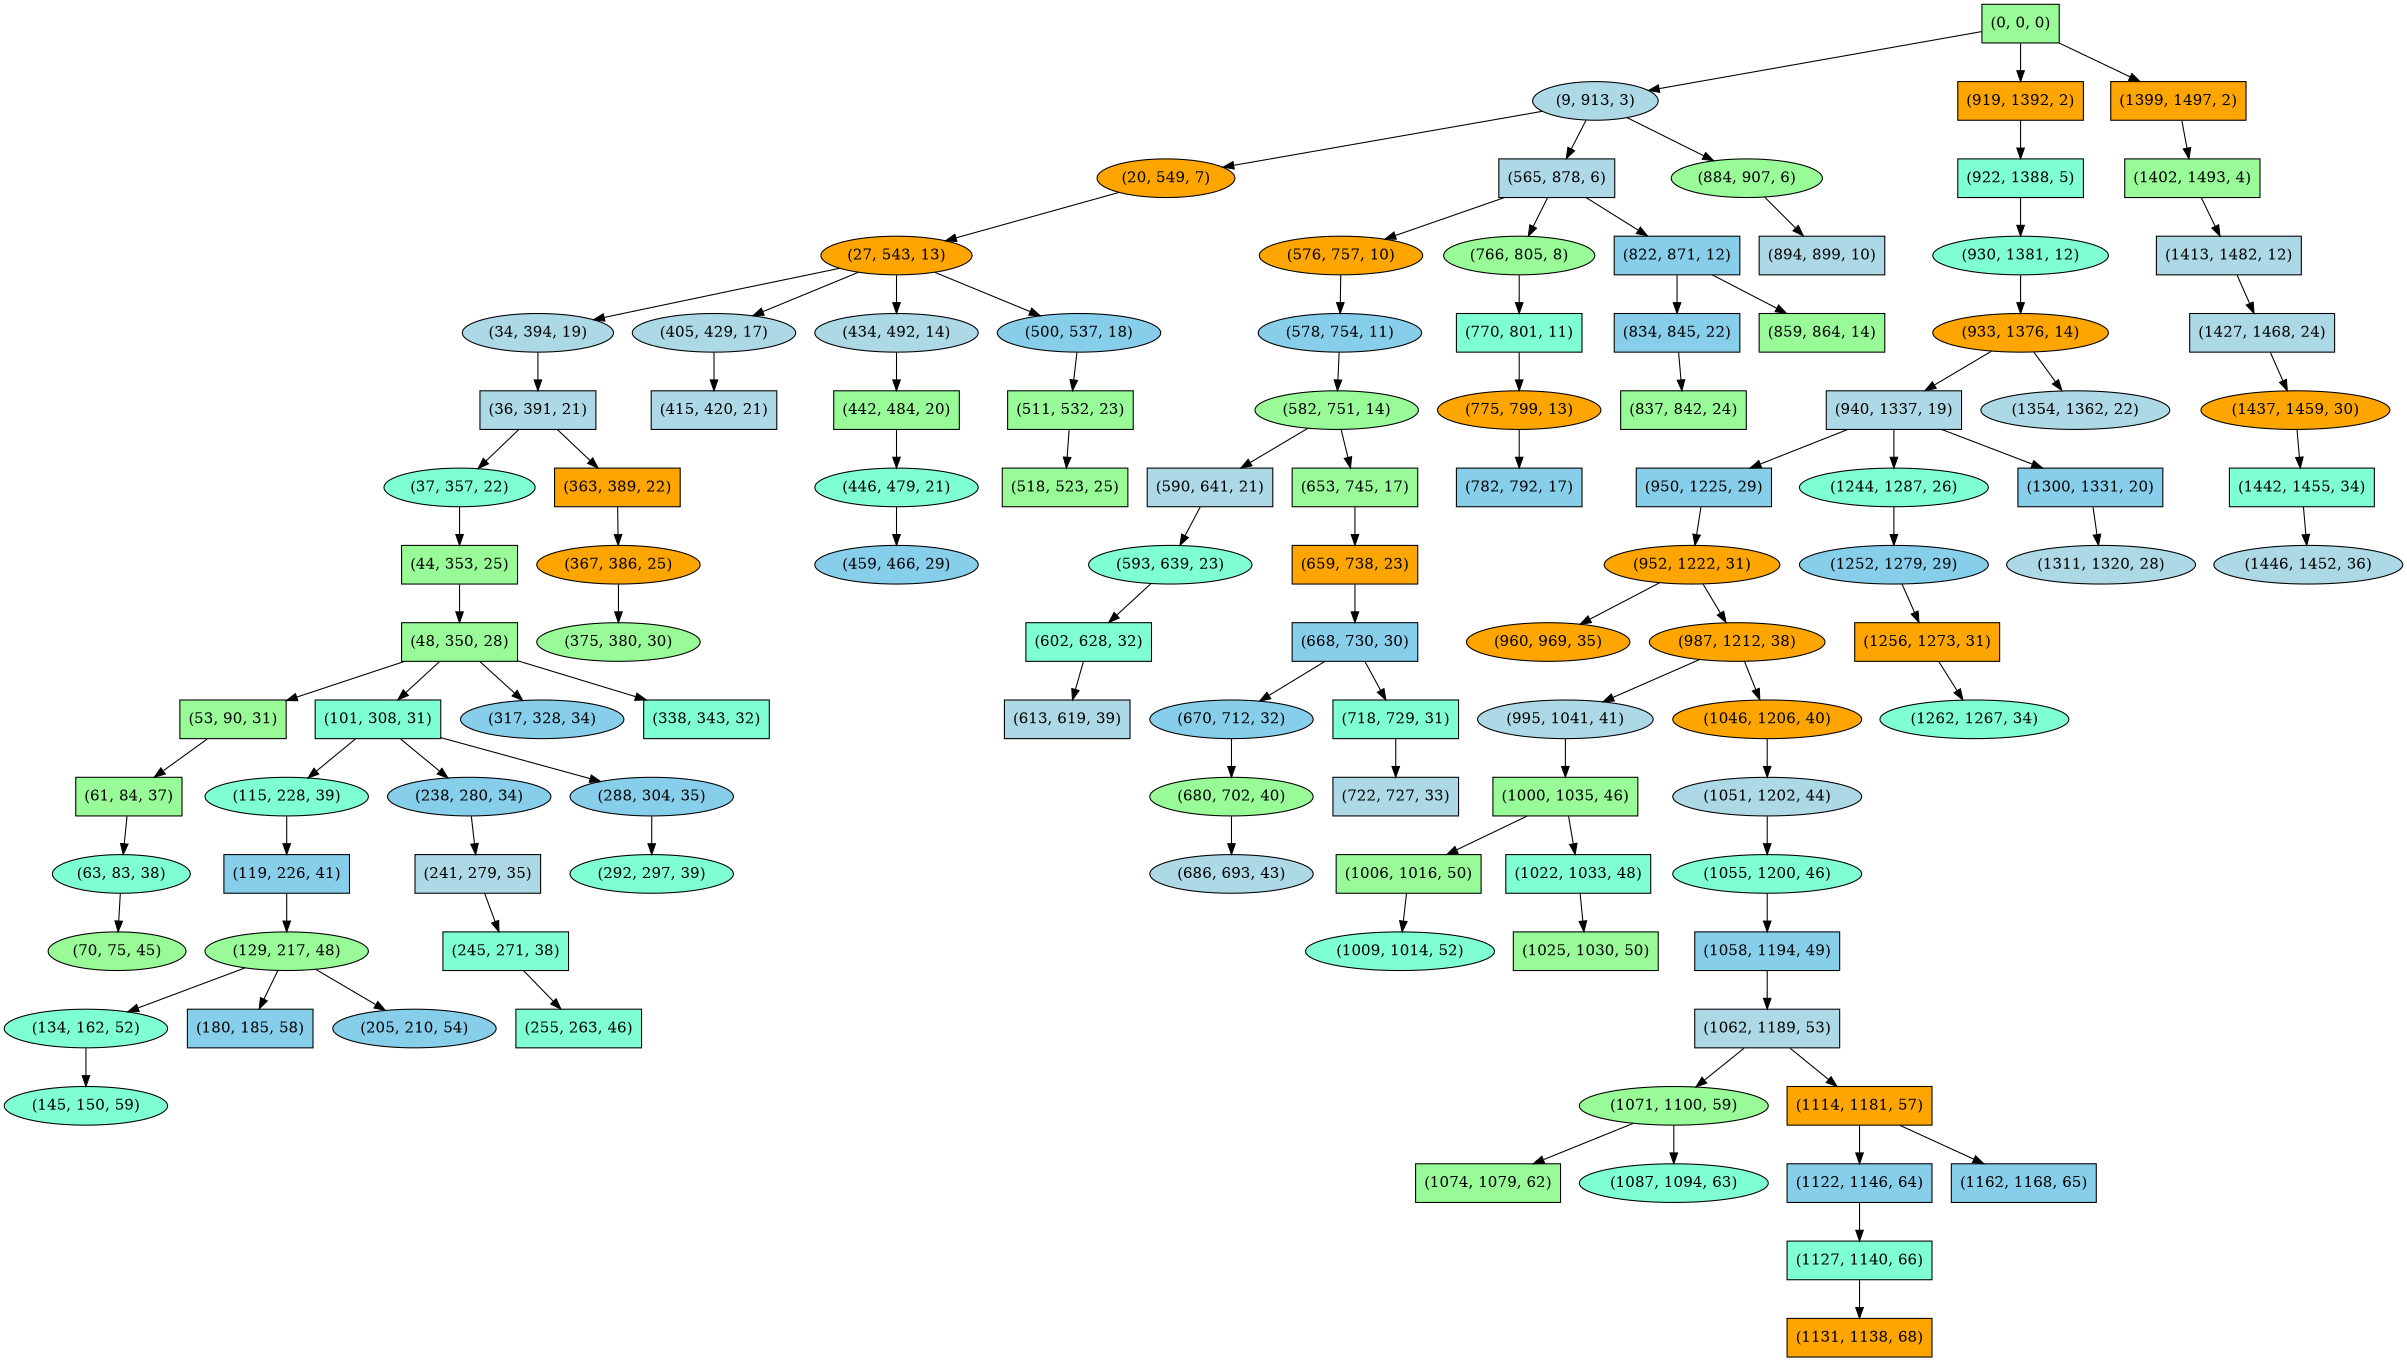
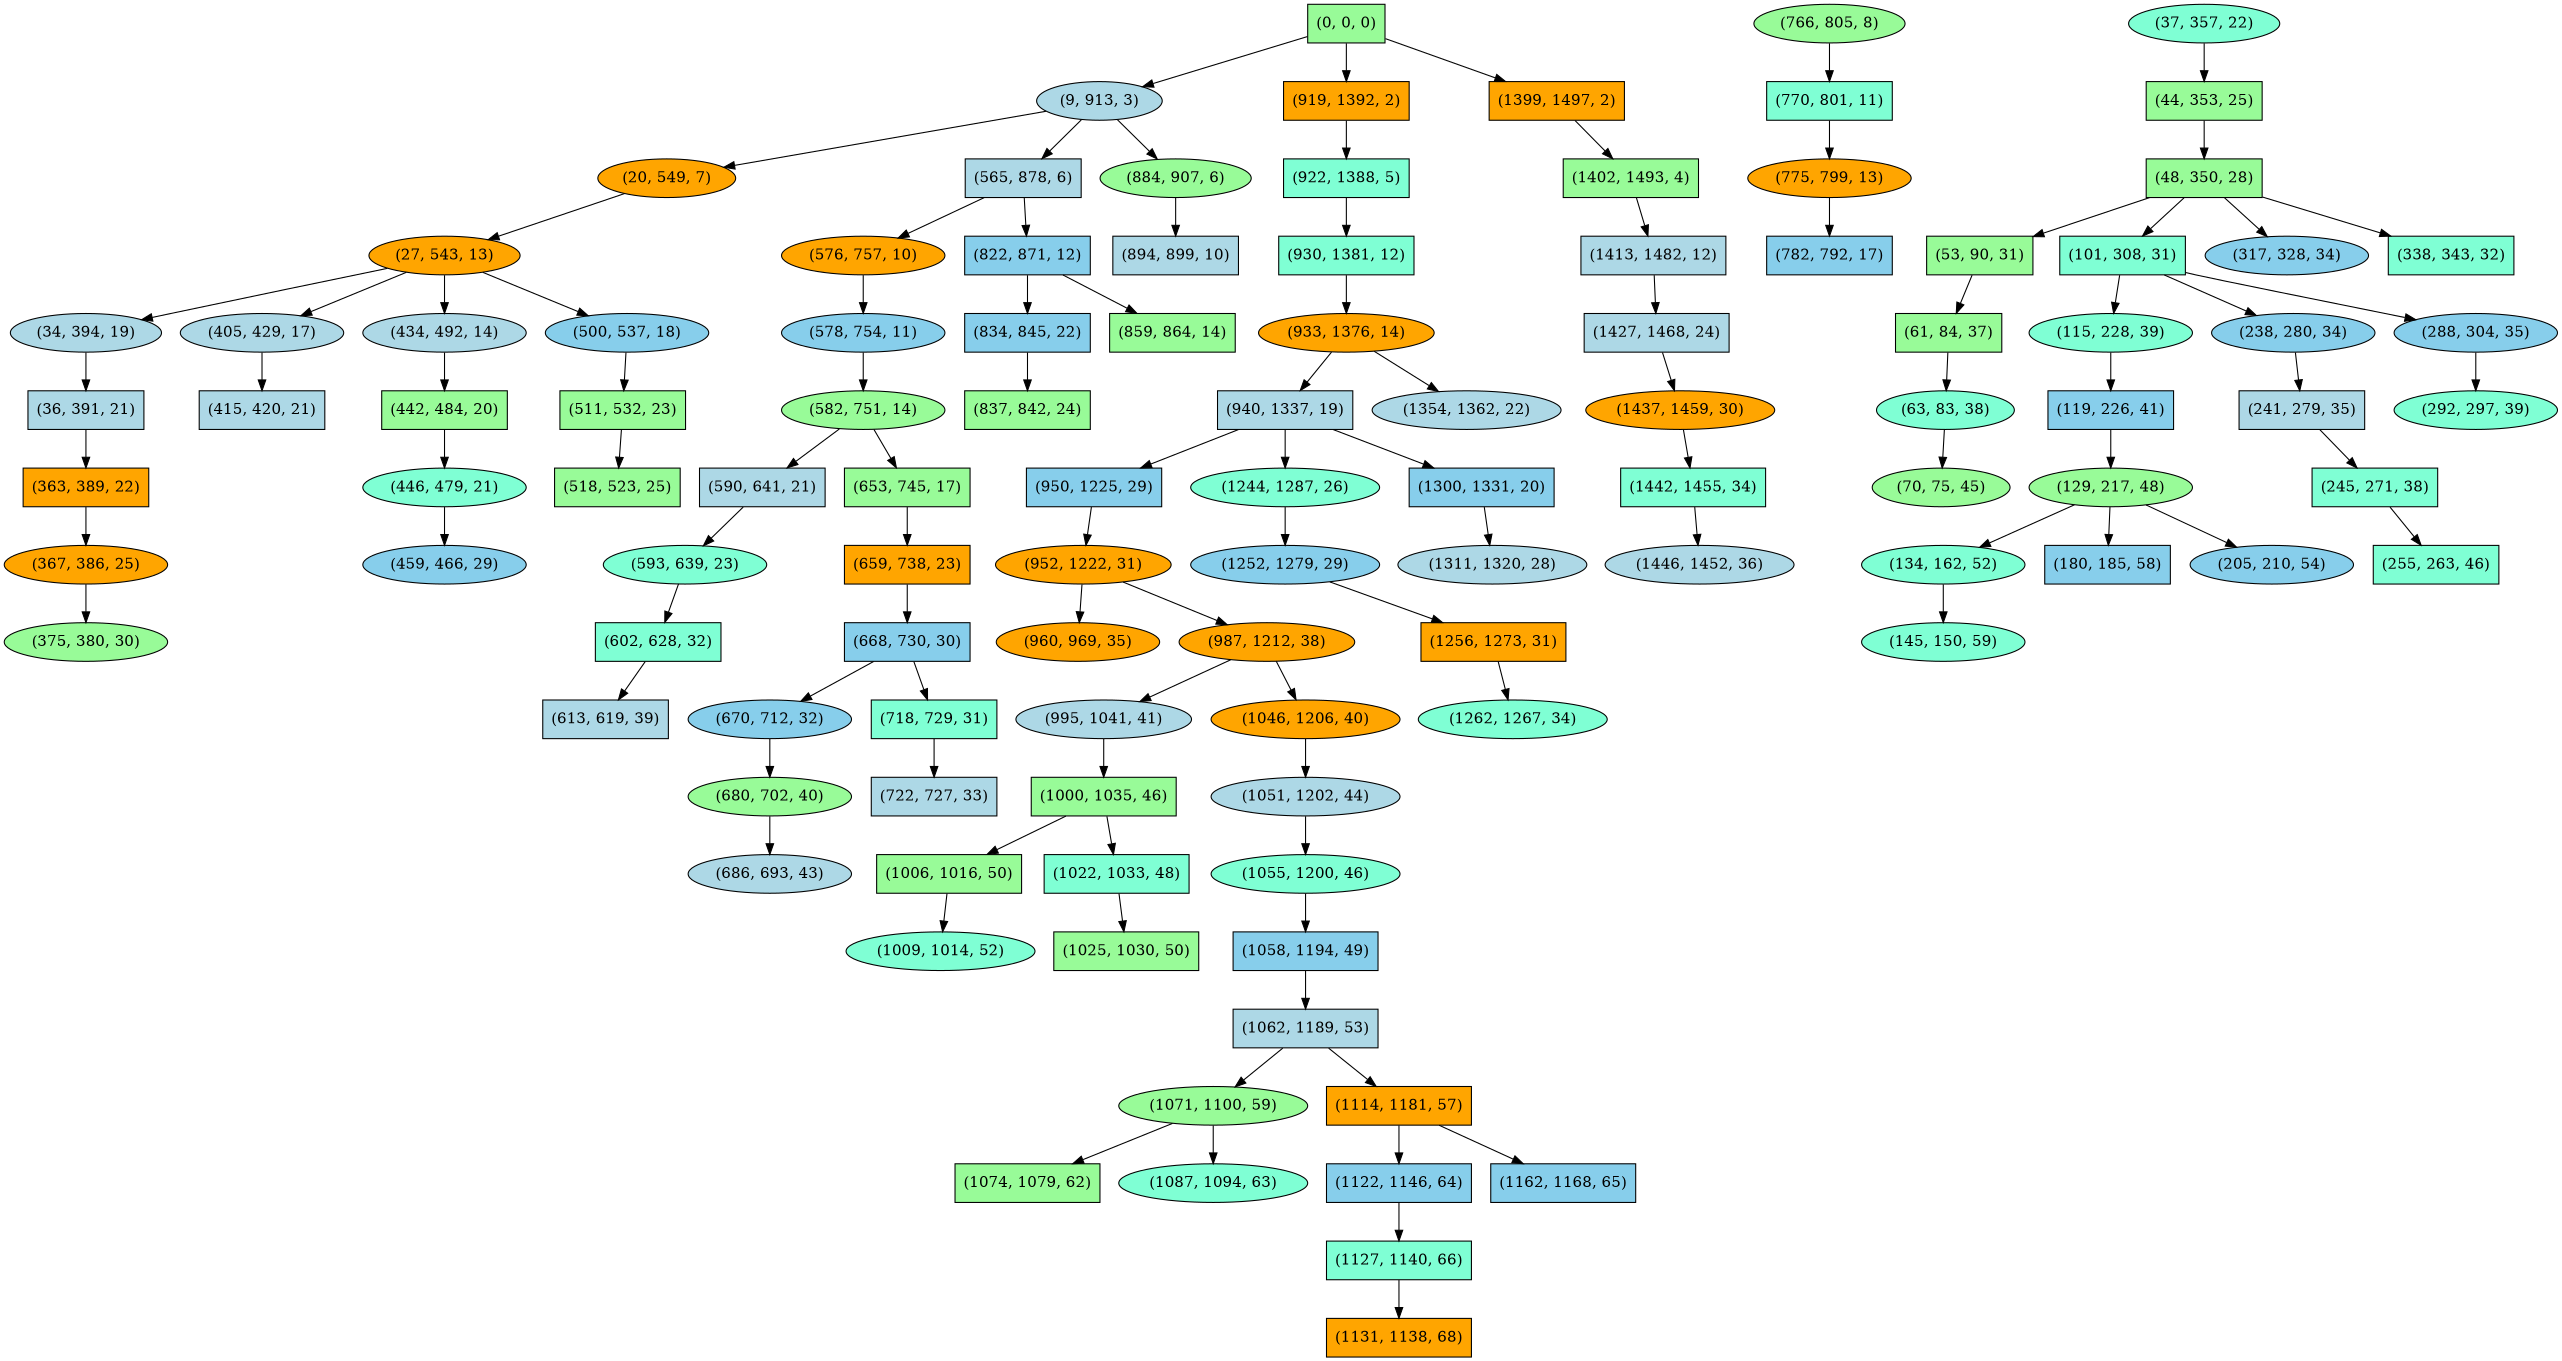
edge "(565, 878, 6)" -> "(766, 805, 8)": removed
node "(930, 1381, 12)": shape ellipse -> box
edge "(36, 391, 21)" -> "(37, 357, 22)": removed
